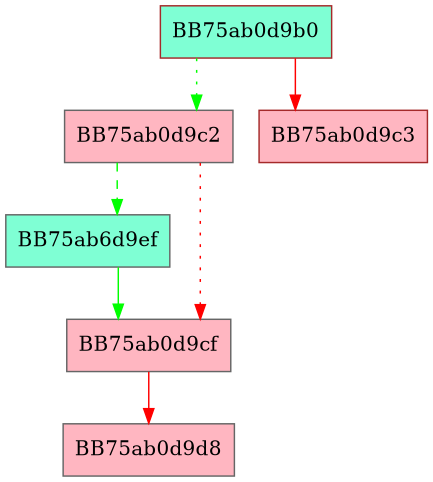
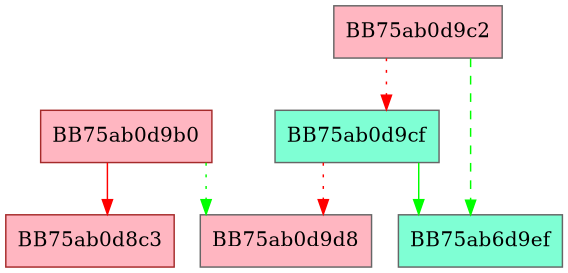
node "BB75ab0d9b0": fillcolor aquamarine -> lightpink
edge "BB75ab0d9b0" -> "BB75ab0d9c2": now "BB75ab0d9b0" -> "BB75ab0d9d8"
node "BB75ab0d9c3": label "BB75ab0d9c3" -> "BB75ab0d8c3"
edge "BB75ab6d9ef" -> "BB75ab0d9cf": reversed
node "BB75ab0d9cf": fillcolor lightpink -> aquamarine
edge "BB75ab0d9cf" -> "BB75ab0d9d8": style solid -> dotted
